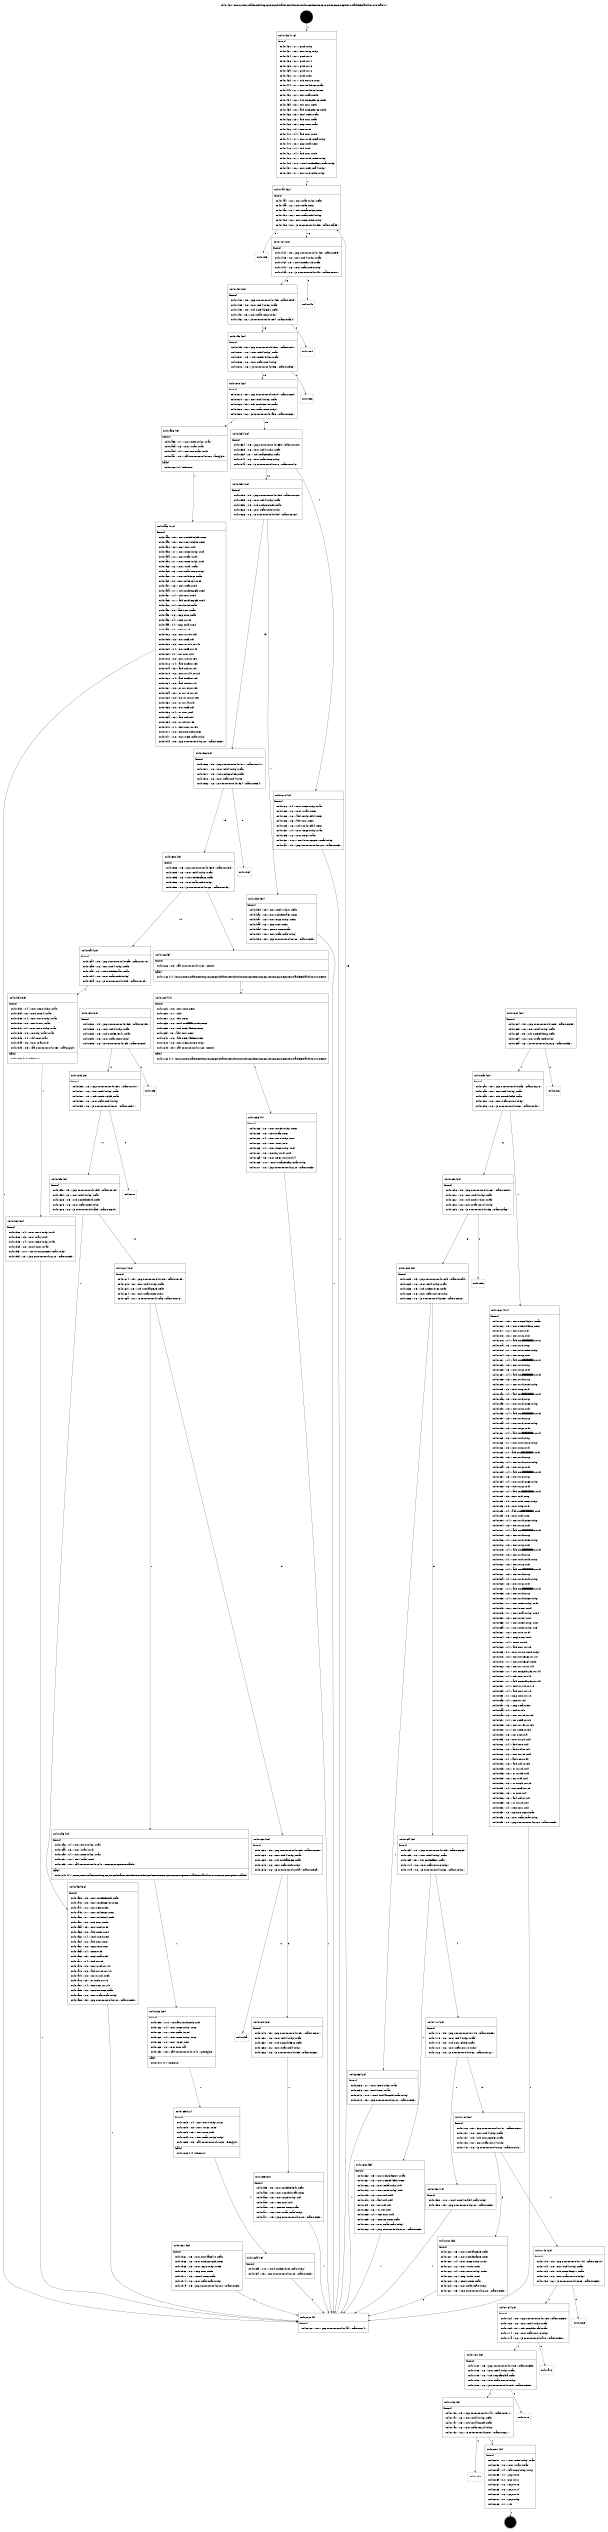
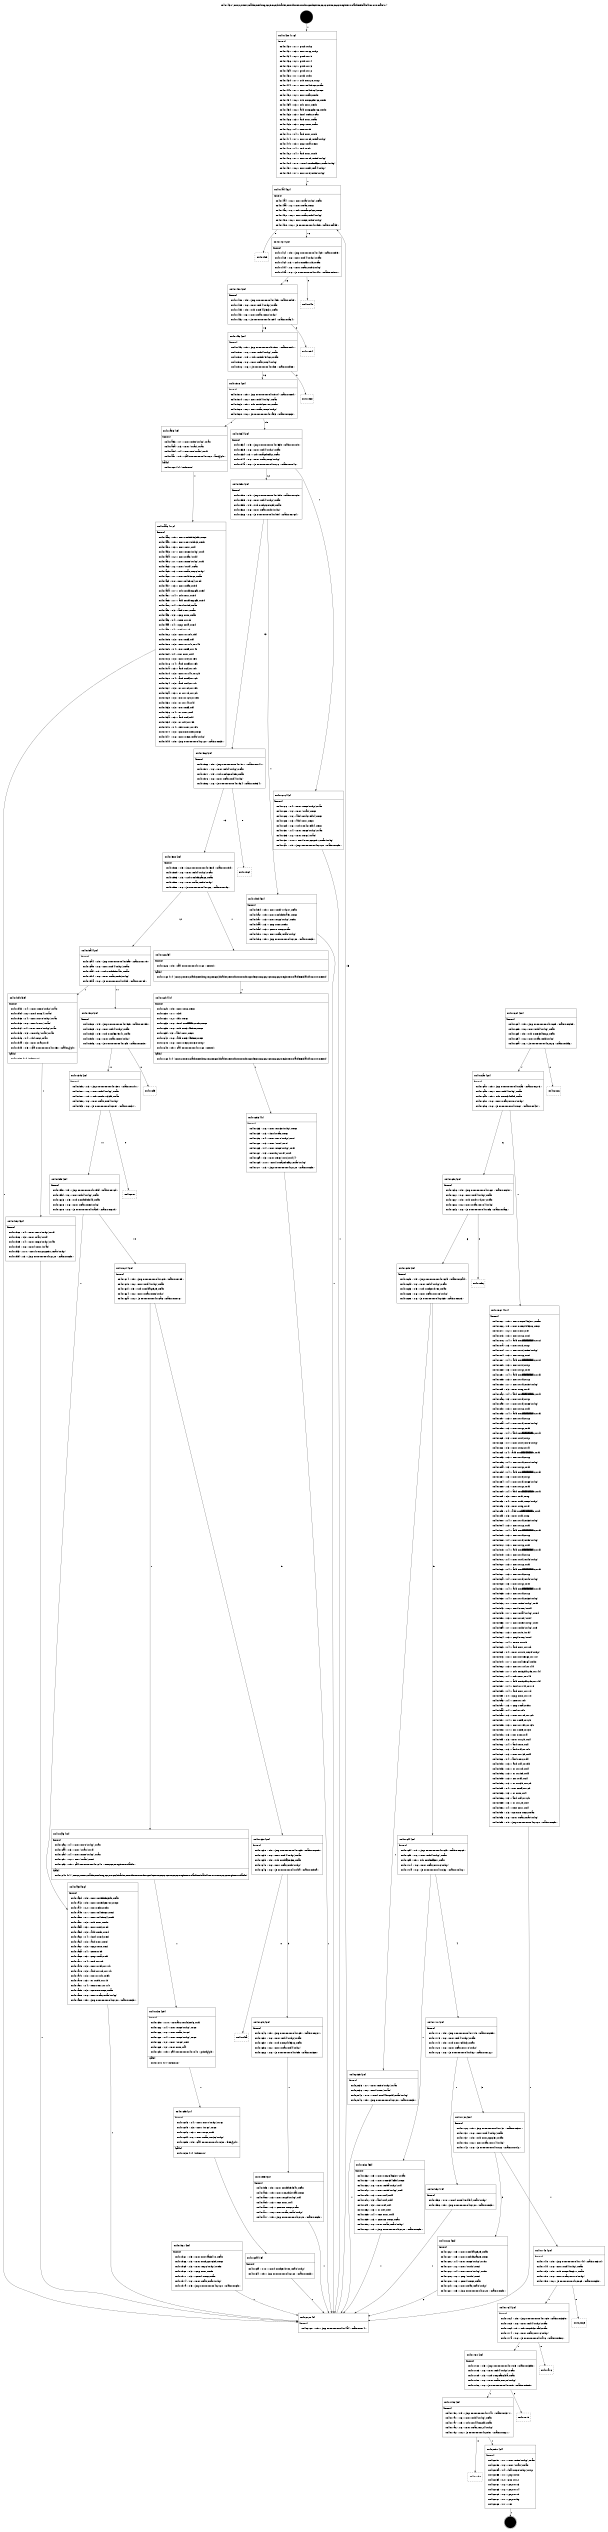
edge "0x4015a4 [28]" -> "0x4015c0 [28]": added, label "11"
